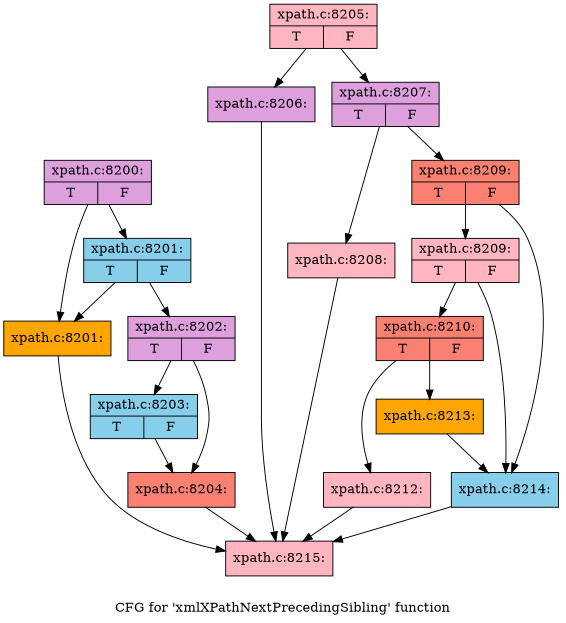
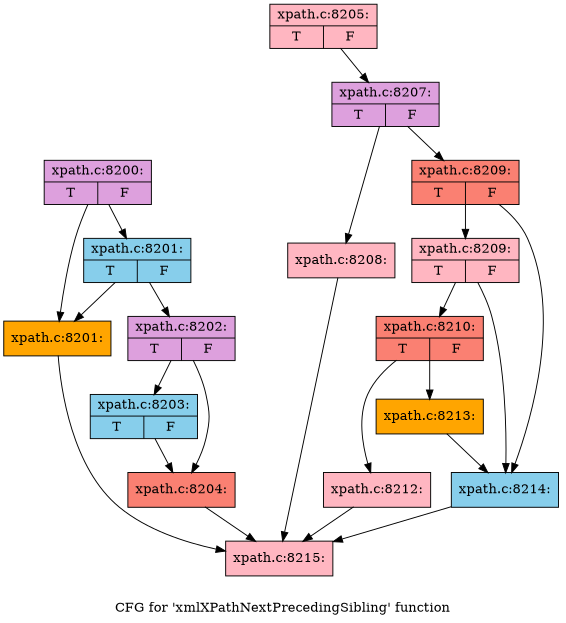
node "xpath.c:8206:": removed
